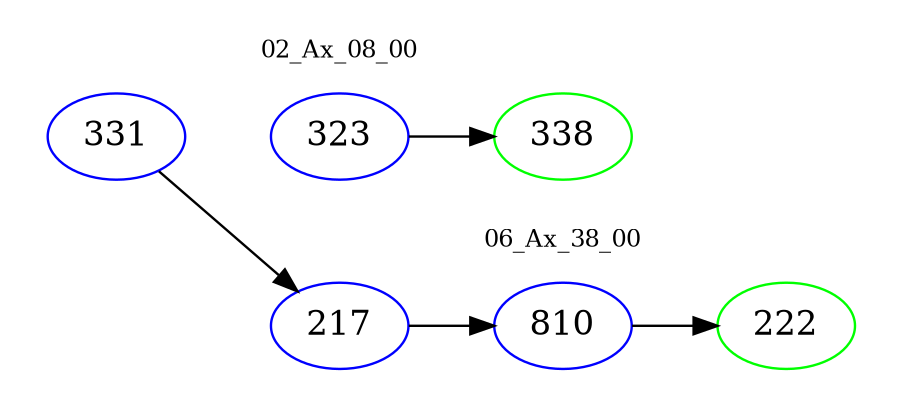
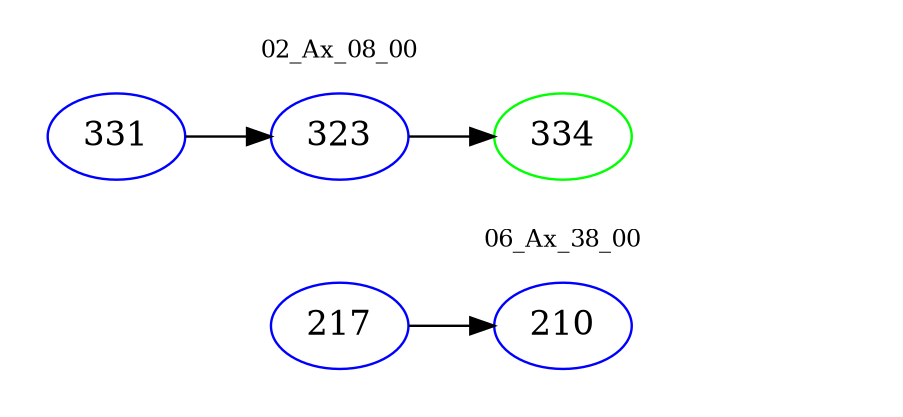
node "338": label "338" -> "334"
edge "331" -> "217": now "331" -> "323"
node "810": label "810" -> "210"
node "222": removed
